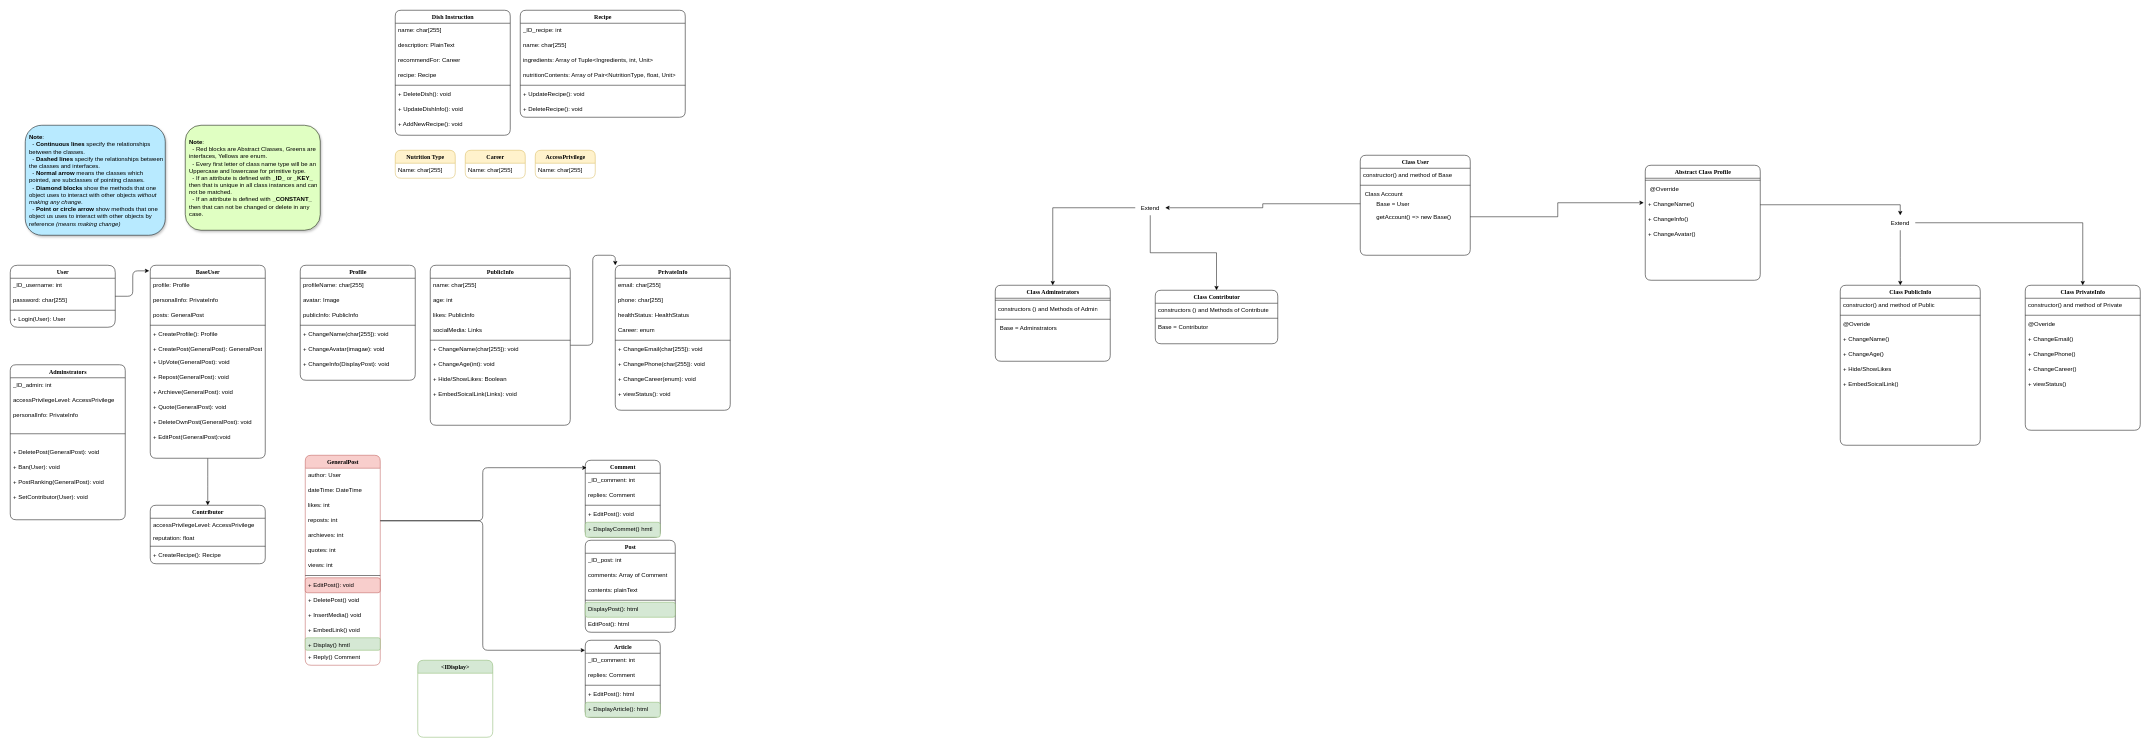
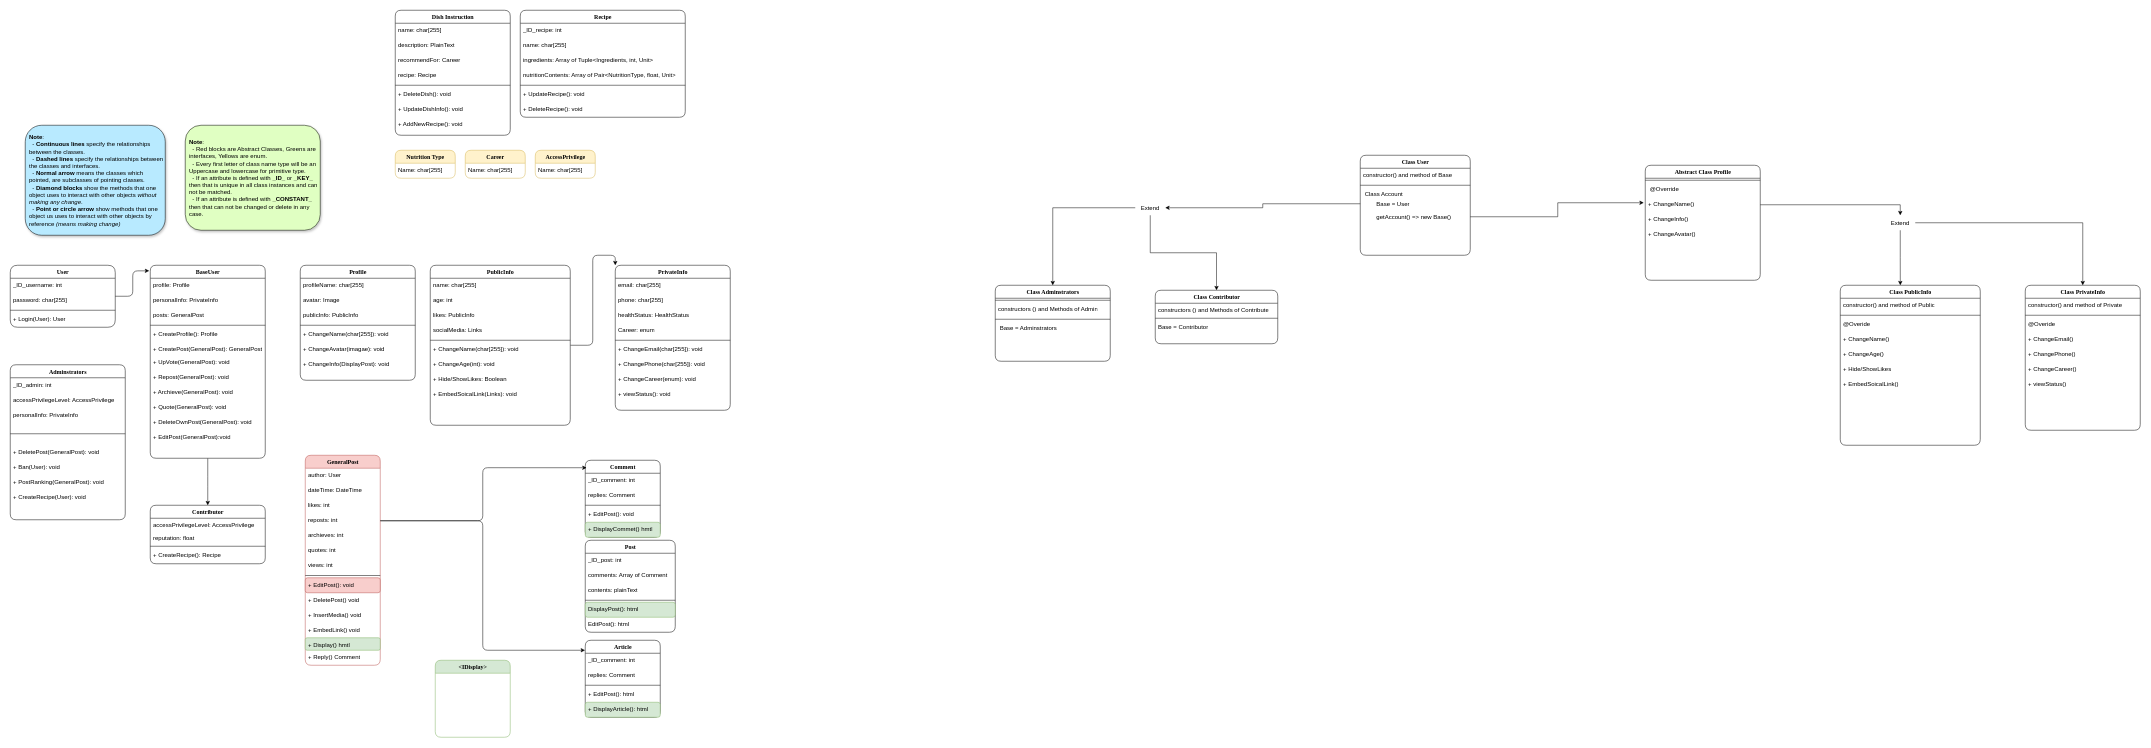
node "+ SetContributor(User): void": label "+ SetContributor(User): void" -> "+ CreateRecipe(User): void"
node "<IDisplay>": moved (455, 699) -> (473, 699)
